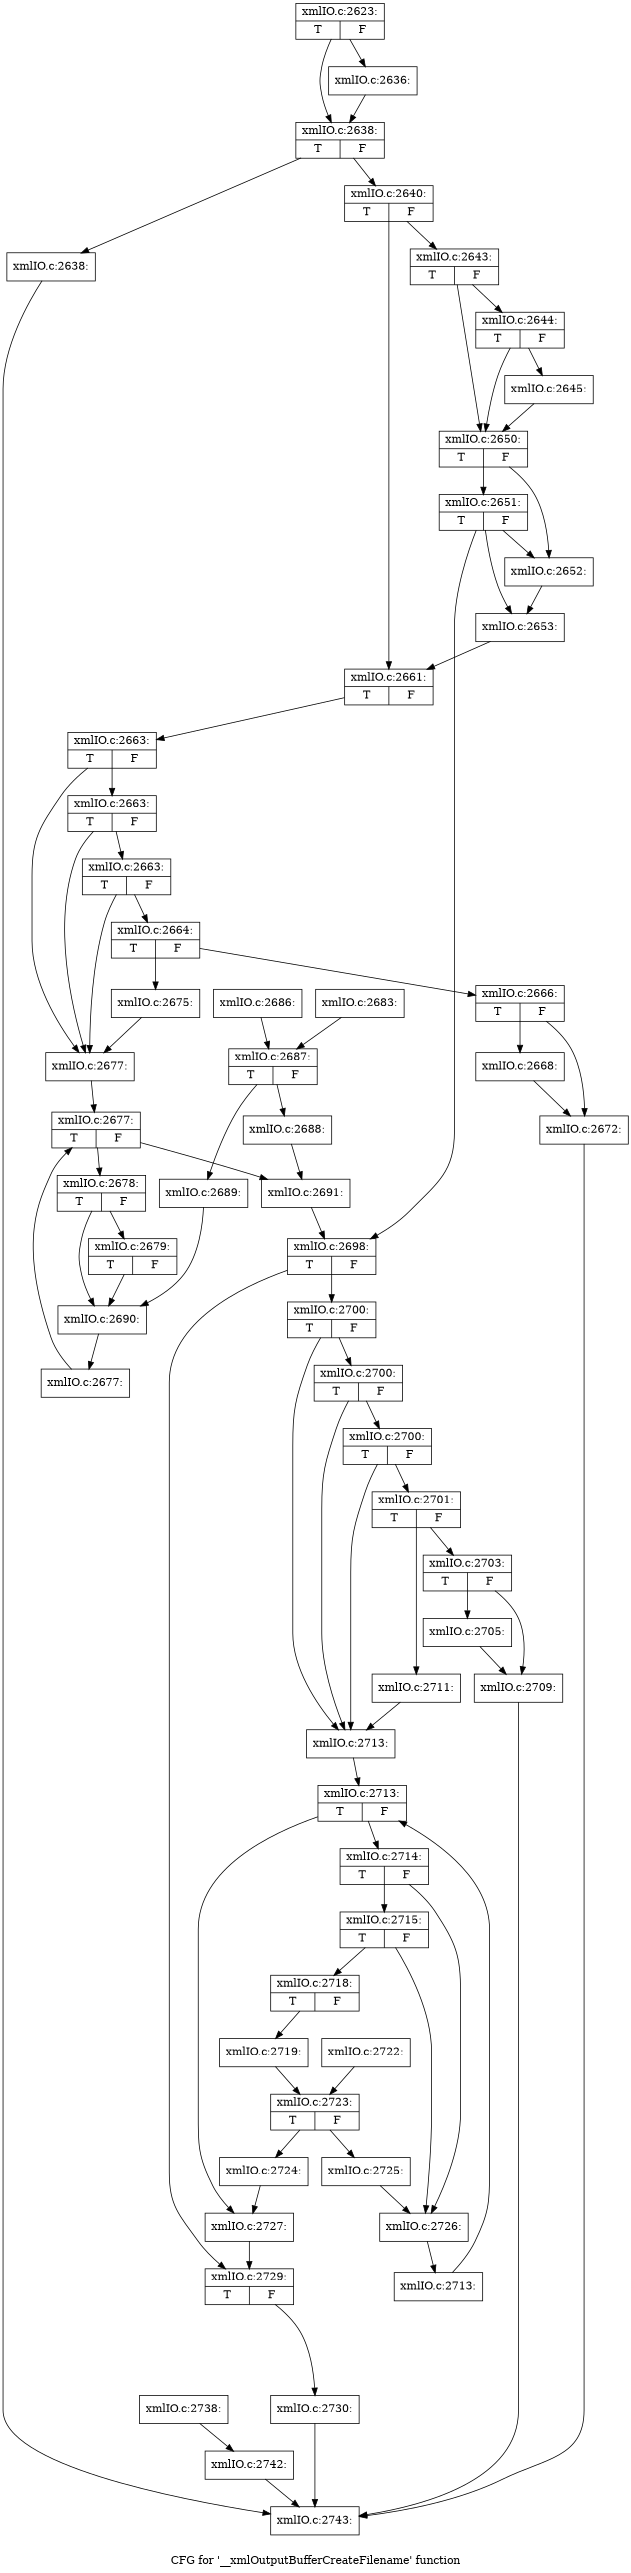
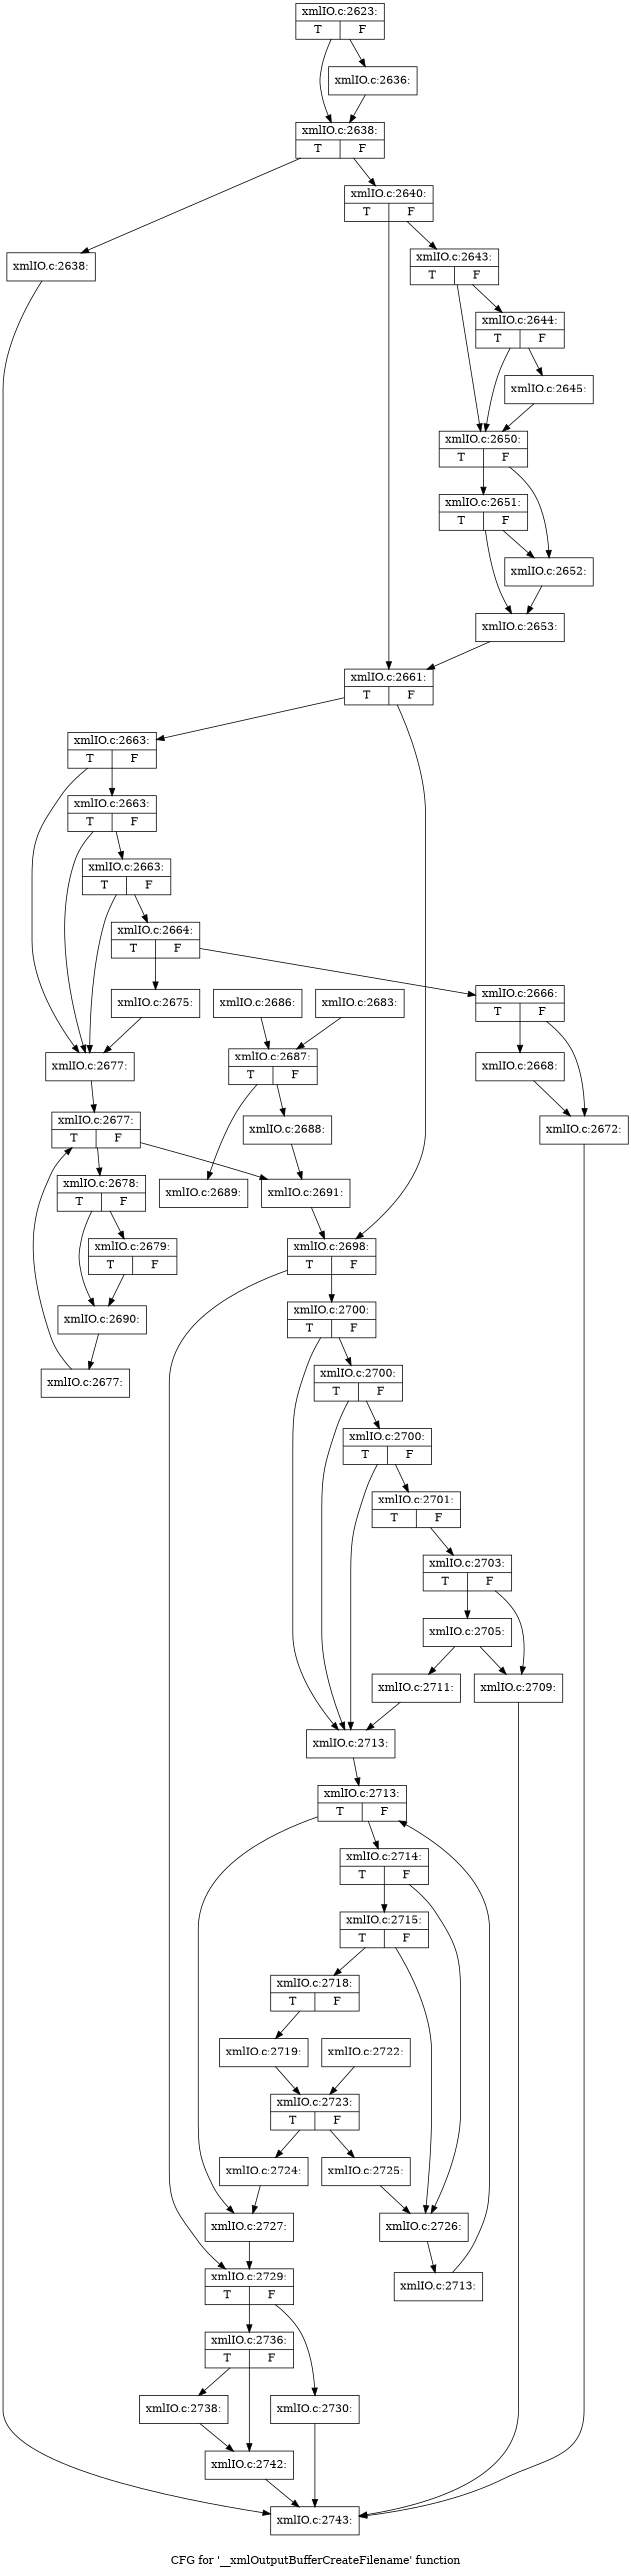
edge "xmlIO.c:2651:" -> "xmlIO.c:2698:": now "xmlIO.c:2661:" -> "xmlIO.c:2698:"
edge "xmlIO.c:2689:" -> "xmlIO.c:2690:": removed
edge "xmlIO.c:2701:" -> "xmlIO.c:2711:": now "xmlIO.c:2705:" -> "xmlIO.c:2711:"
node "xmlIO.c:2736:": added
